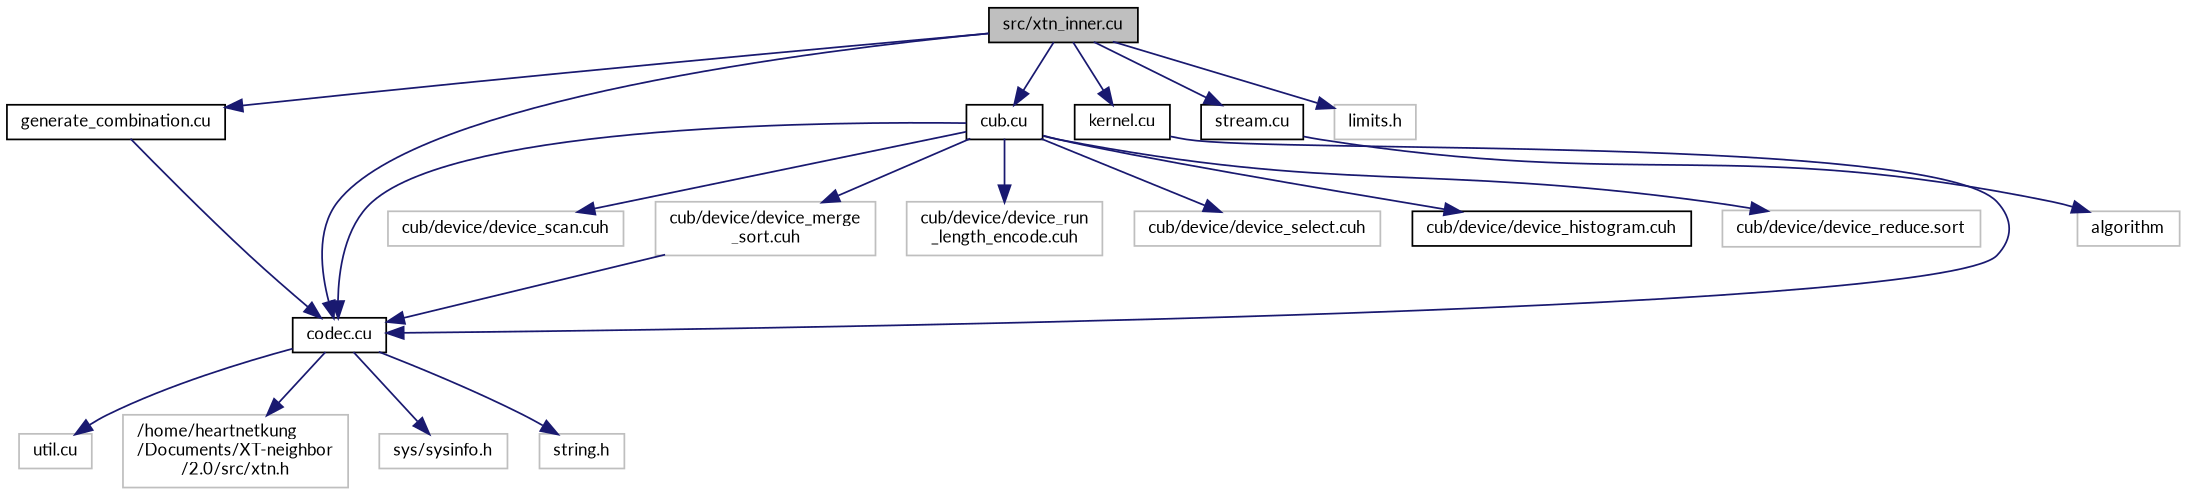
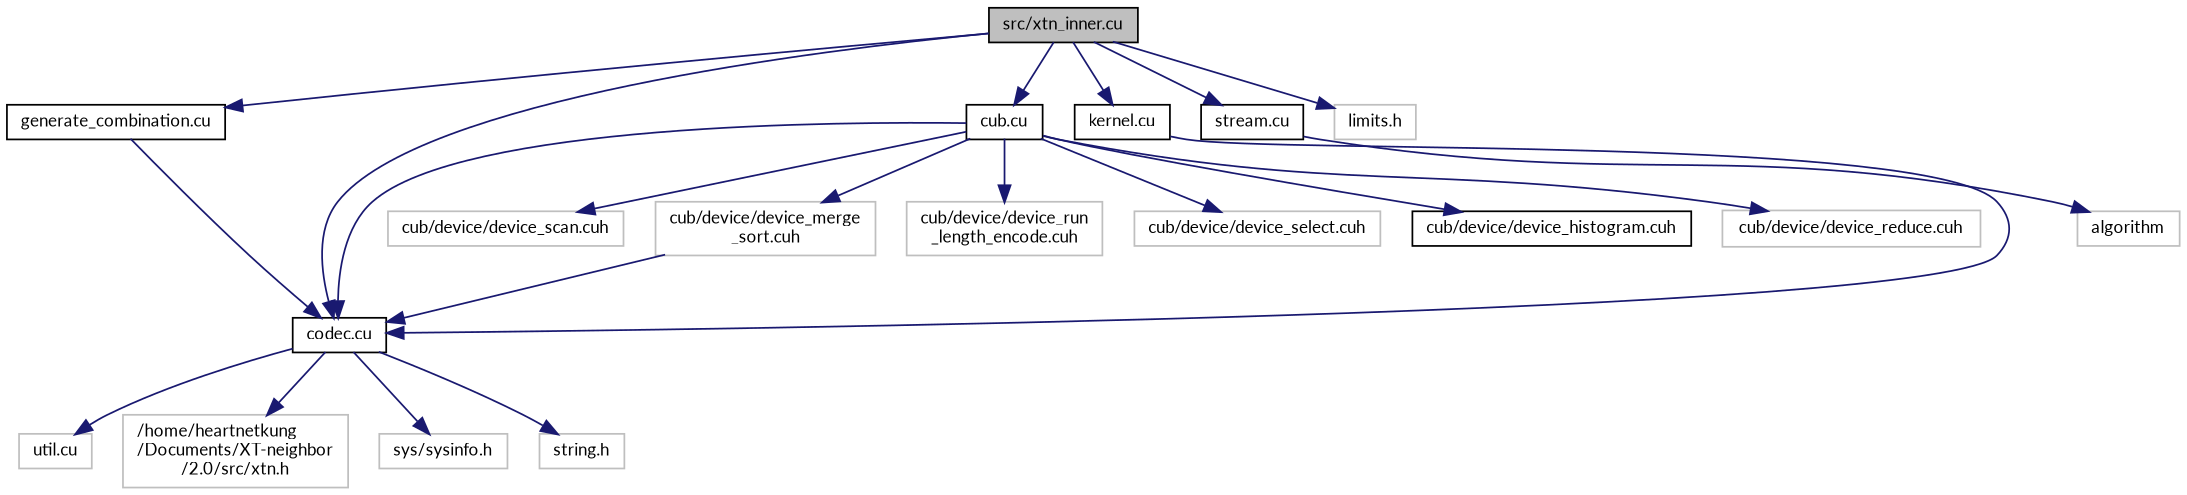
node "cub/device/device_reduce.sort": label "cub/device/device_reduce.sort" -> "cub/device/device_reduce.cuh"
